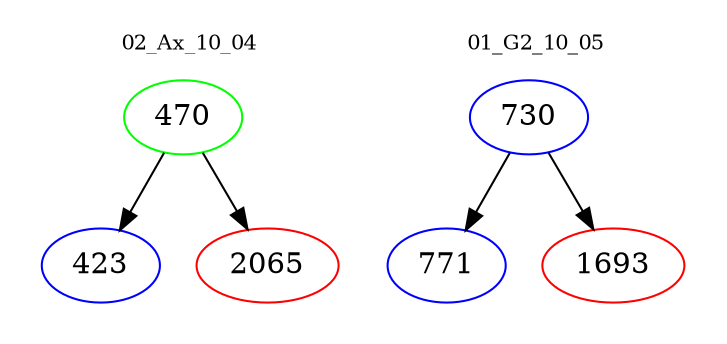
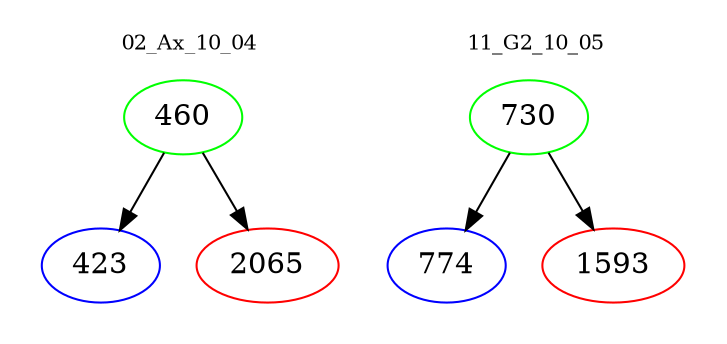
cluster "01_G2_10_05": label "01_G2_10_05" -> "11_G2_10_05"
node "470": label "470" -> "460"
node "730": color blue -> green
node "771": label "771" -> "774"
node "1693": label "1693" -> "1593"
